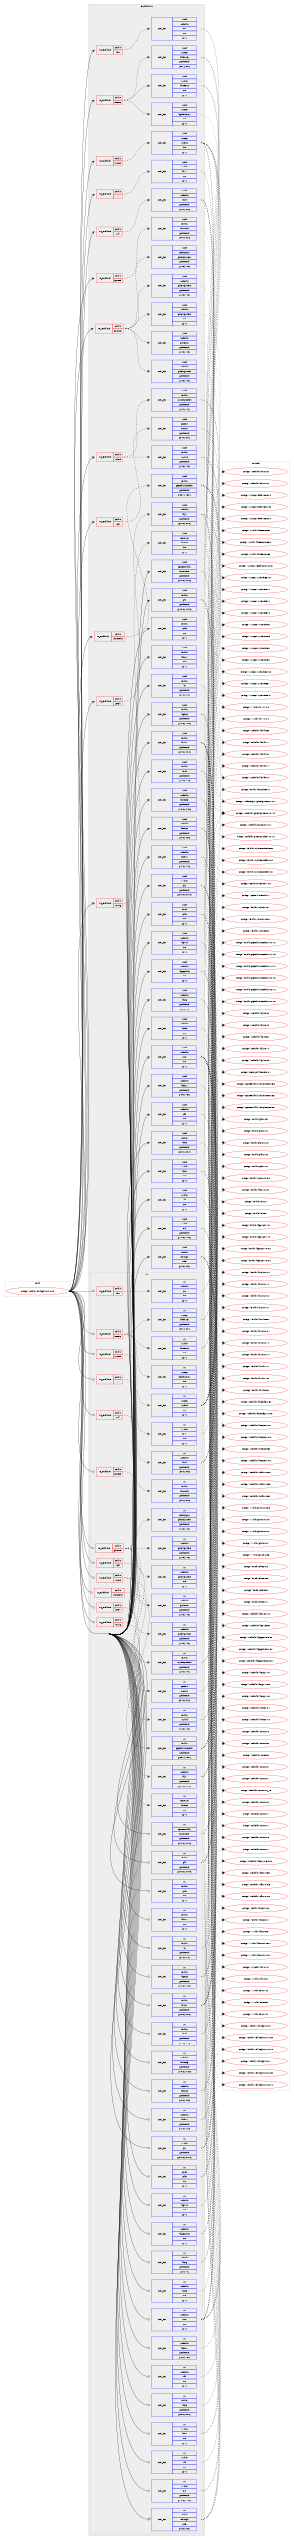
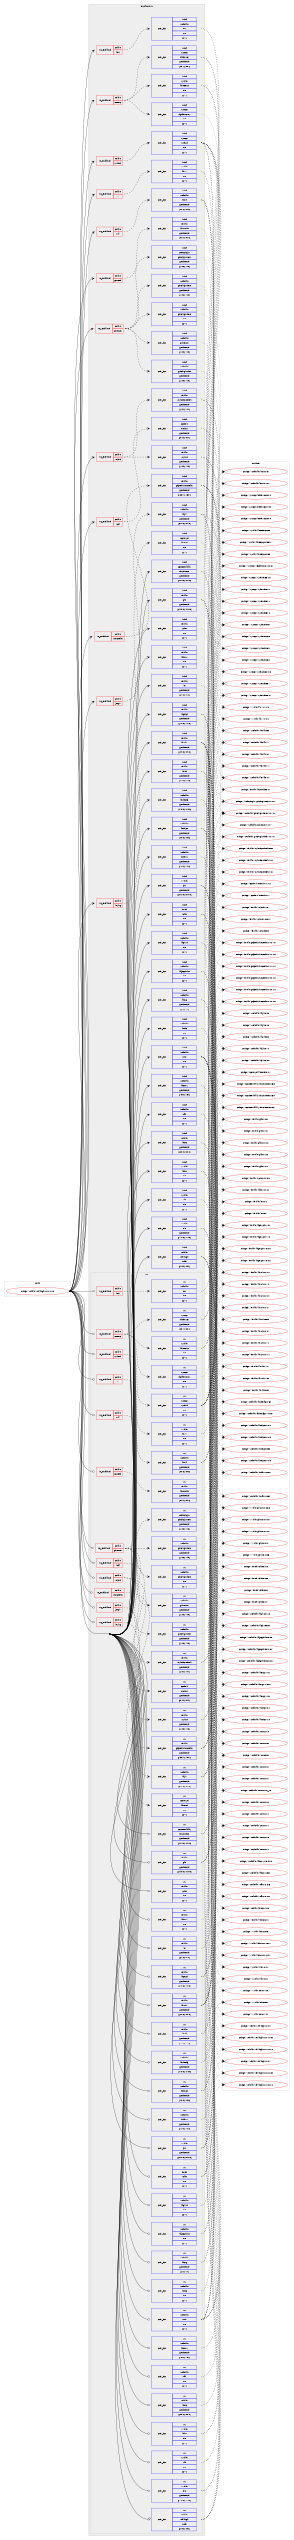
node "portage://app-text/enchant-3.6.1-r2": label "portage://app-text/enchant-3.6.1-r2" -> "portage://app-text/enchant-1.6.1-r2"
node "portage://media-libs/harfbuzz-8.5.0": removed
node "portage://media-libs/mesa-24.1.1": label "portage://media-libs/mesa-24.1.1" -> "portage://media-libs/mesa-24.1.7"
node "portage://sys-spell/zlib-1.3.1-r1": label "portage://sys-spell/zlib-1.3.1-r1" -> "portage://sys-libs/zlib-1.3.1-r1"
